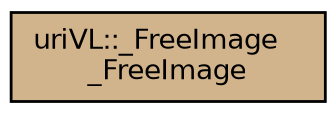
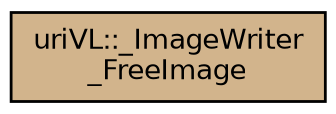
node "uriVL::_FreeImage _FreeImage": label "uriVL::_FreeImage _FreeImage" -> "uriVL::_ImageWriter _FreeImage"
